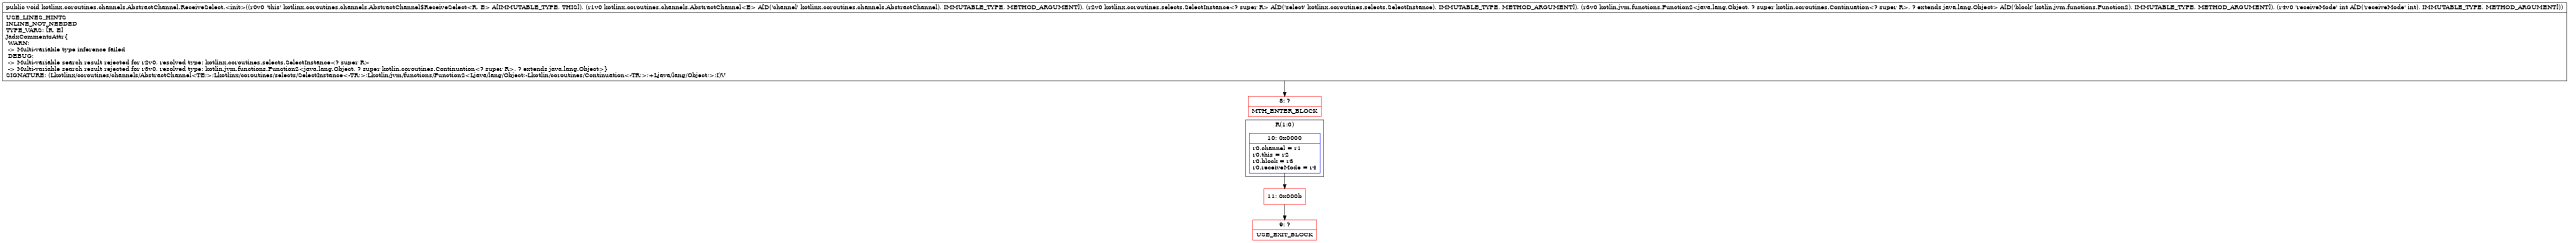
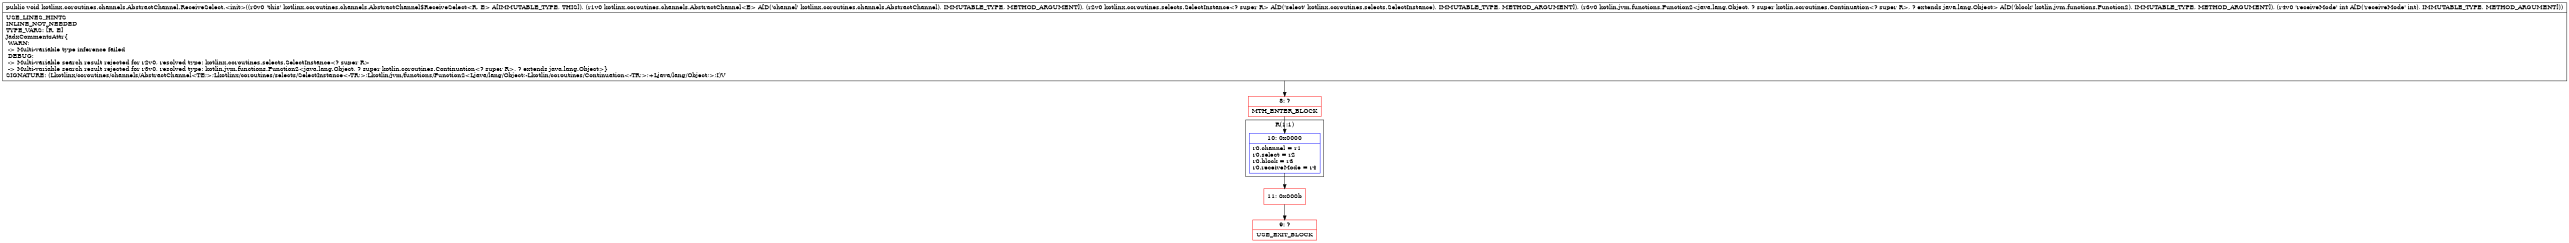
edge "8: ?" -> "10: 0x0000": added
cluster "R(1:0)": label "R(1:0)" -> "R(1:1)"
node "10: 0x0000": text "r0.this = r2" -> "r0.select = r2"
